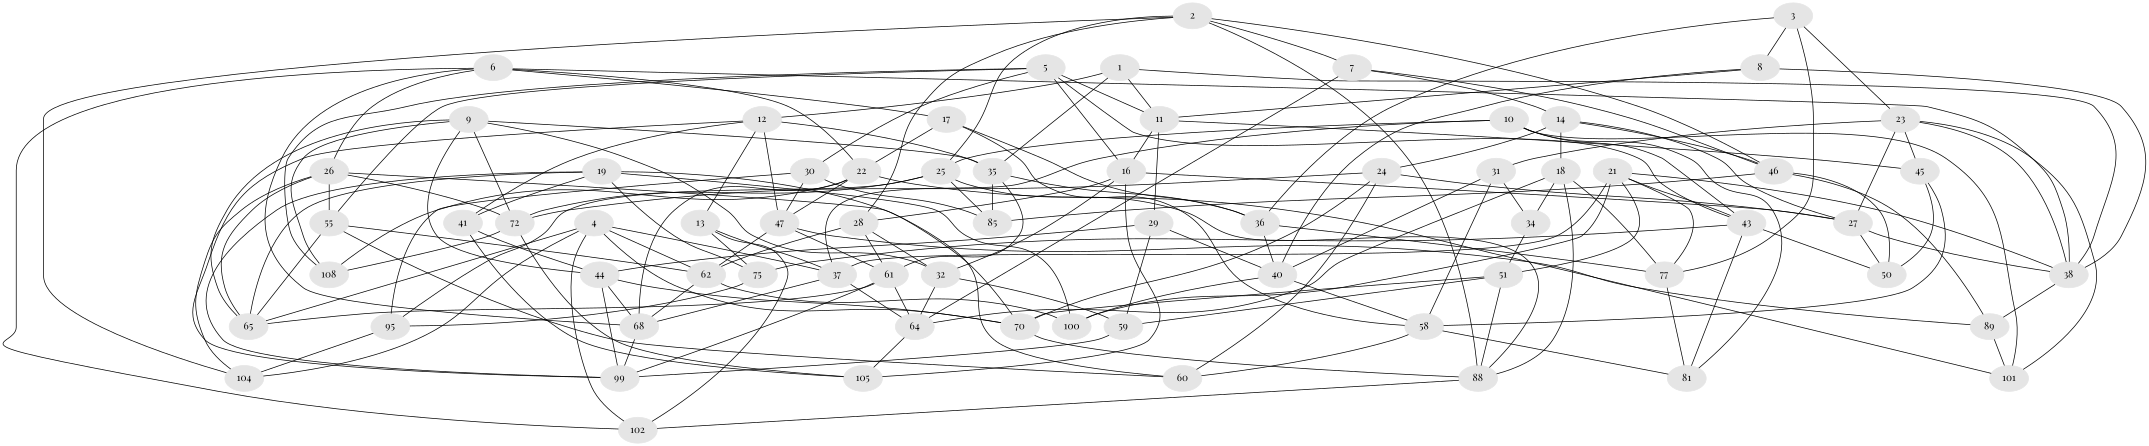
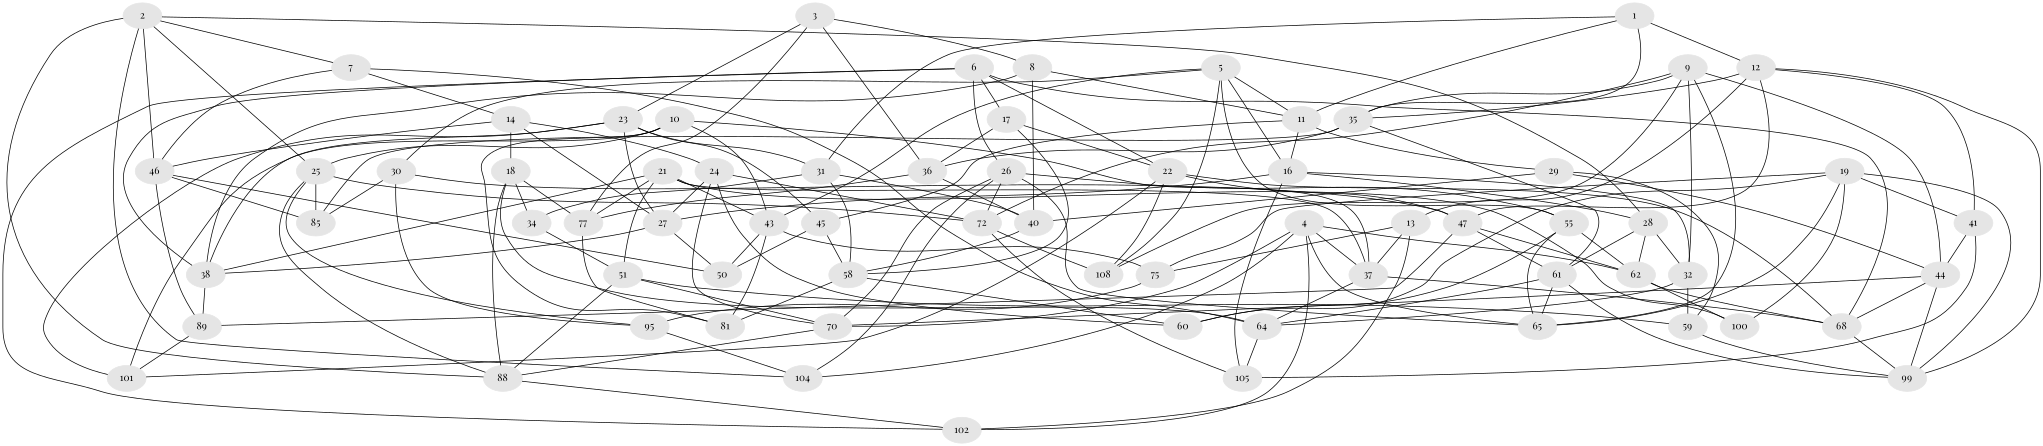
edge "1" -- "38": now "1" -- "31"
edge "40" -- "100": removed
